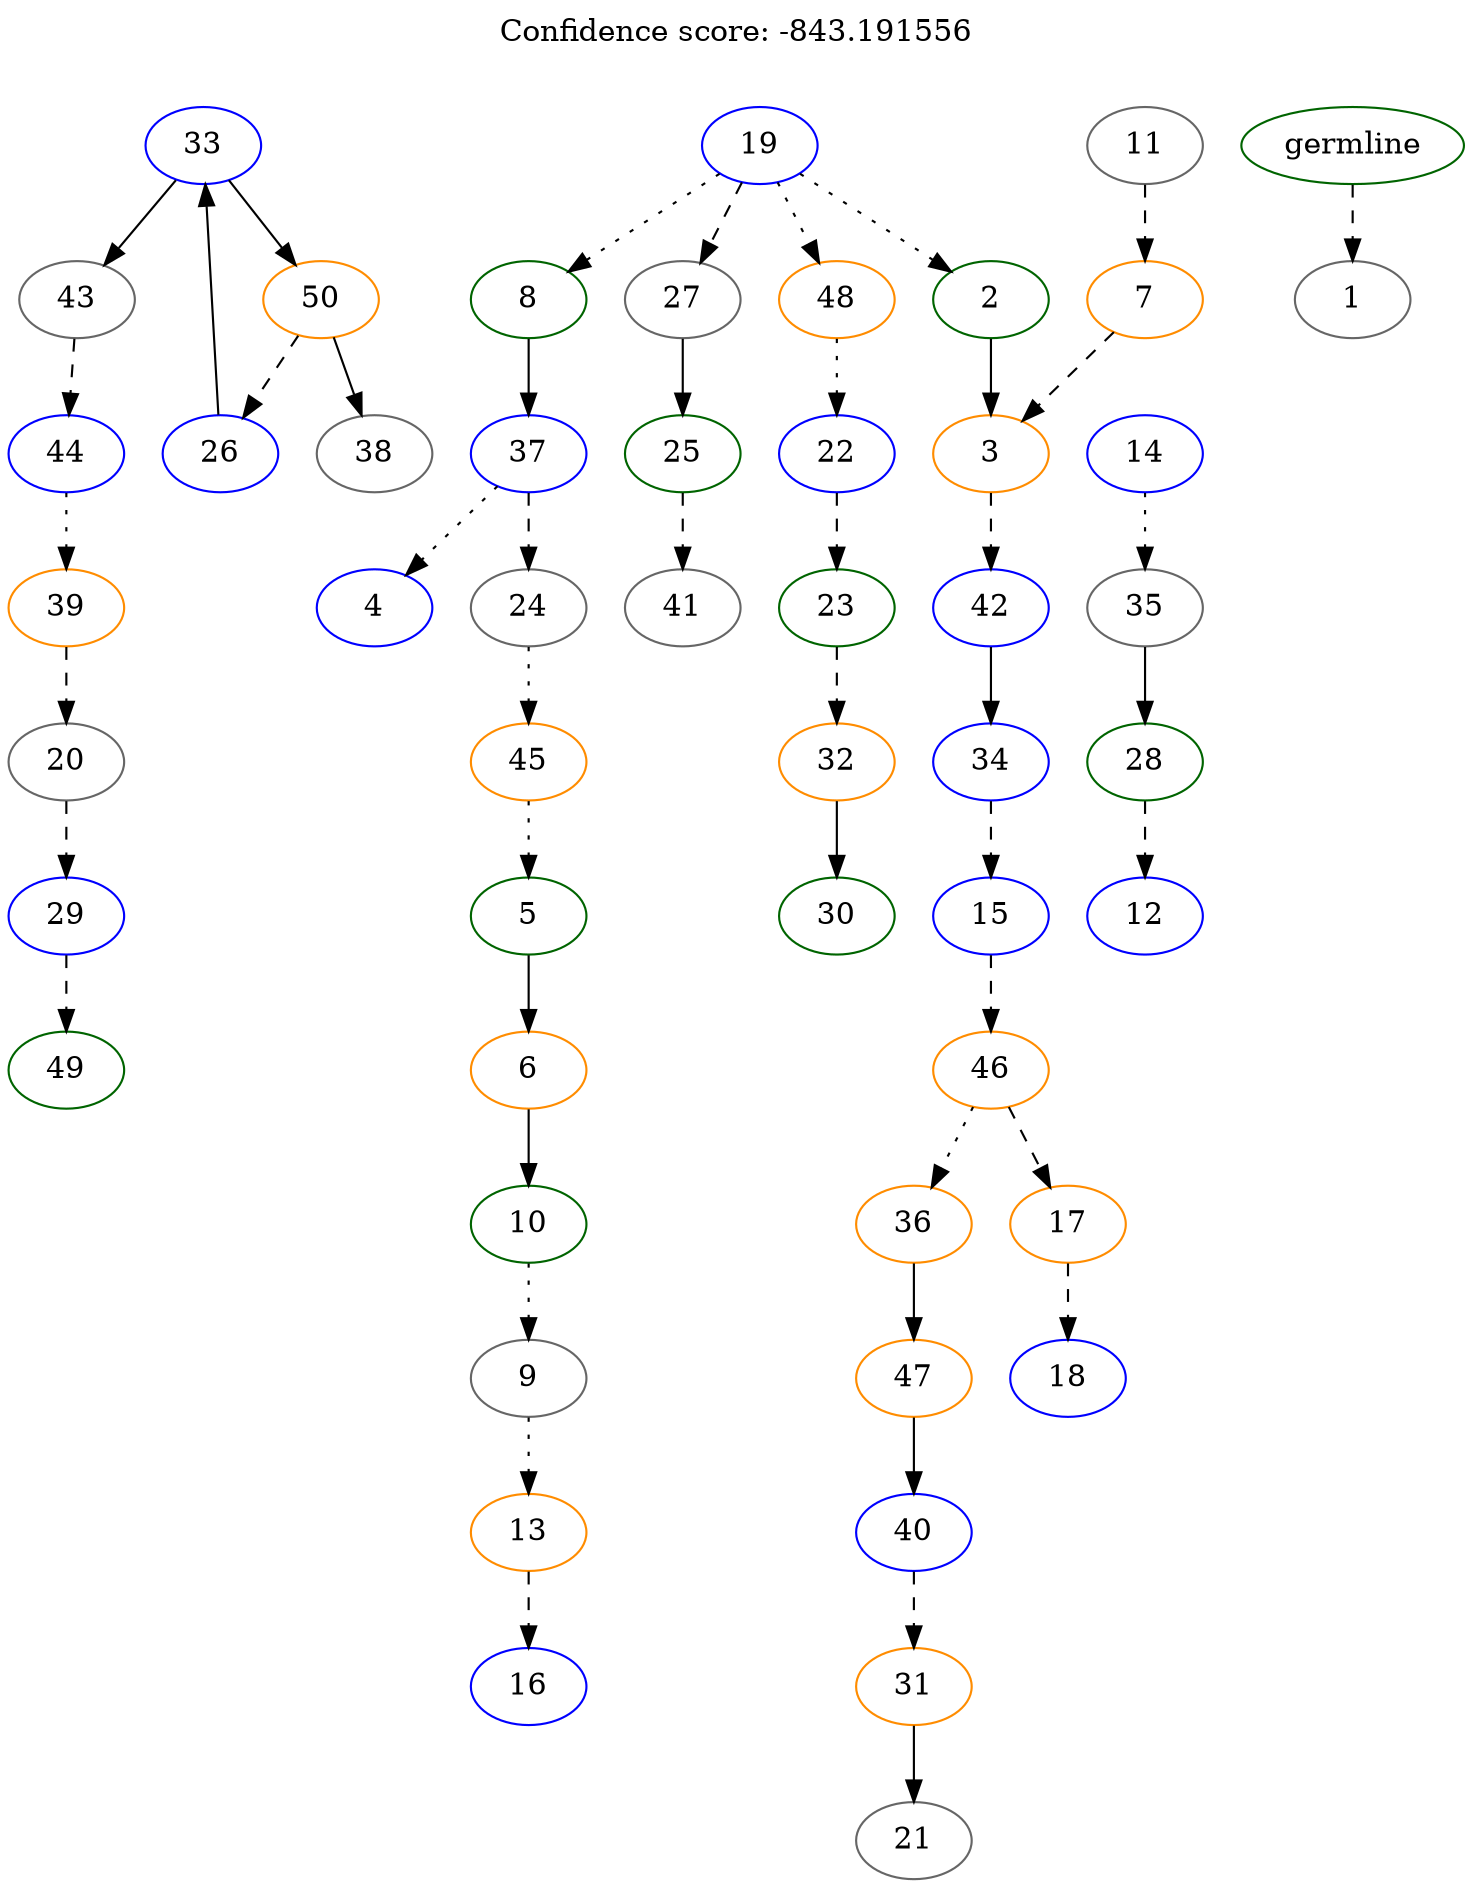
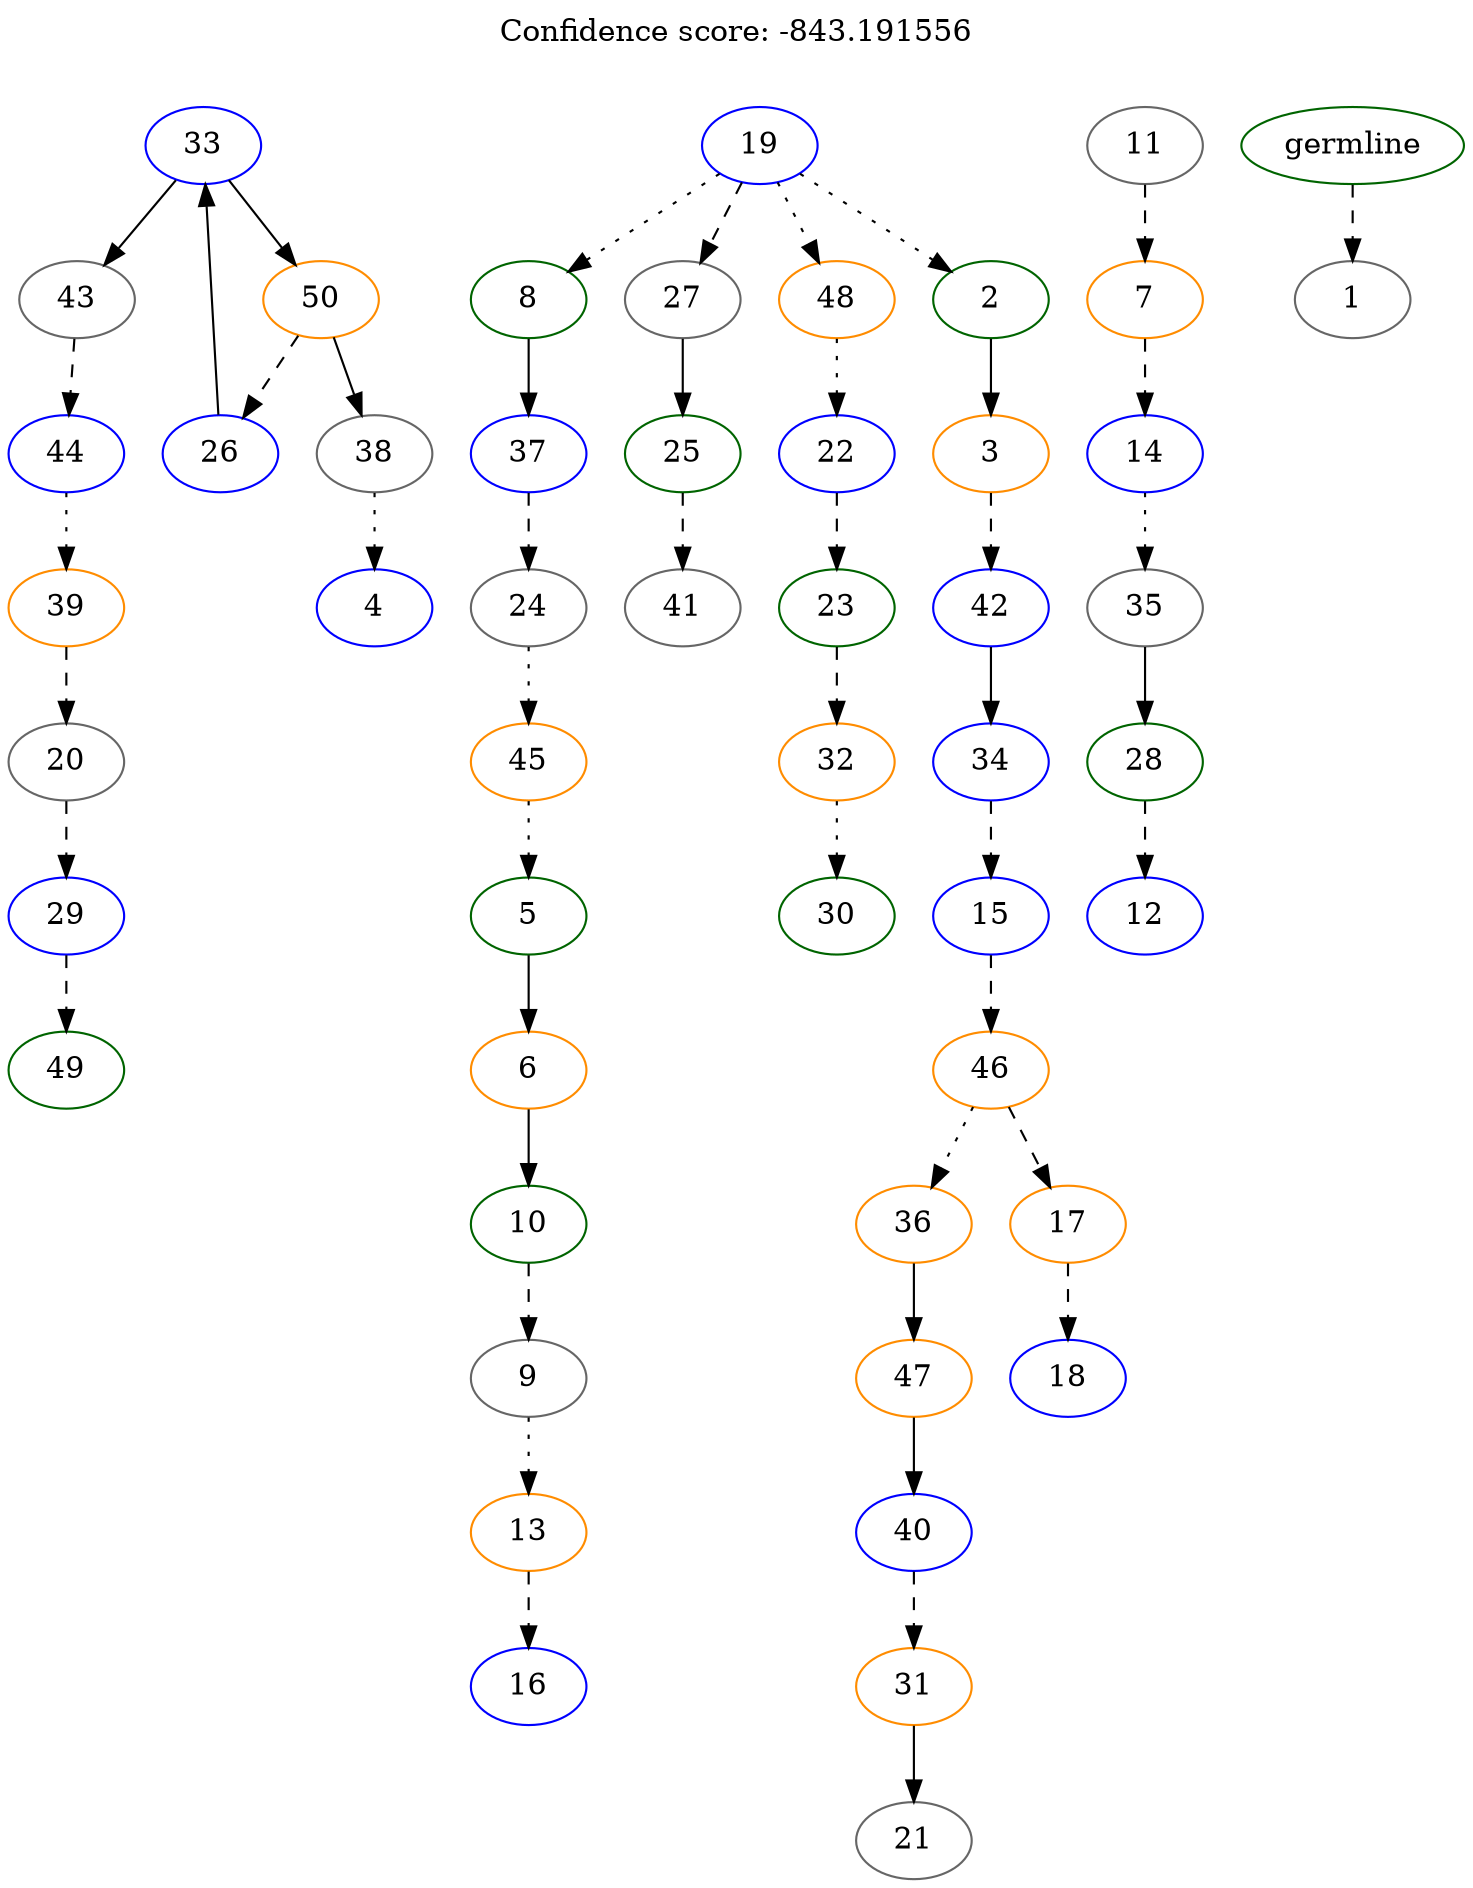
edge "7" -> "3": now "7" -> "14"
edge "37" -> "4": now "38" -> "4"
edge "32" -> "30": style solid -> dotted
edge "10" -> "9": style dotted -> dashed
